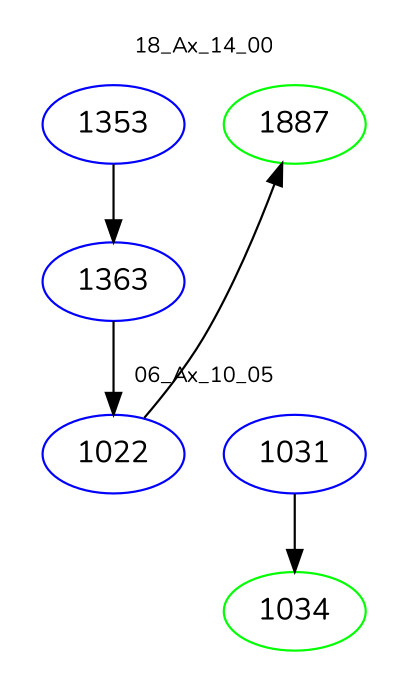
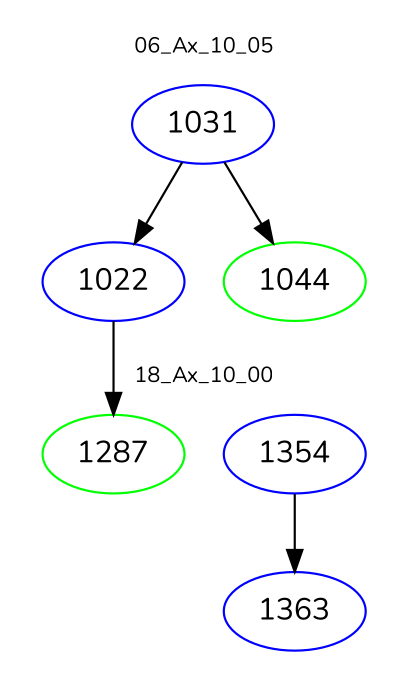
cluster "18_Ax_14_00": label "18_Ax_14_00" -> "18_Ax_10_00"
node "1353": label "1353" -> "1354"
node "1887": label "1887" -> "1287"
edge "1363" -> "1022": now "1031" -> "1022"
node "1034": label "1034" -> "1044"
